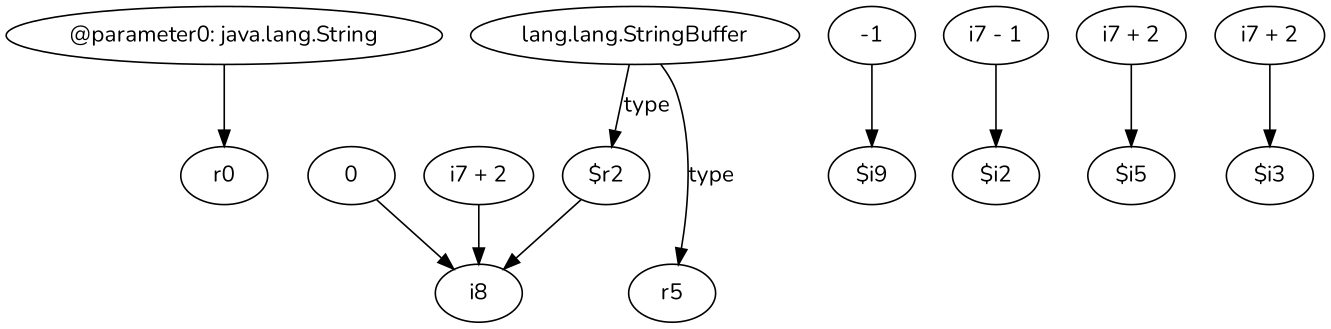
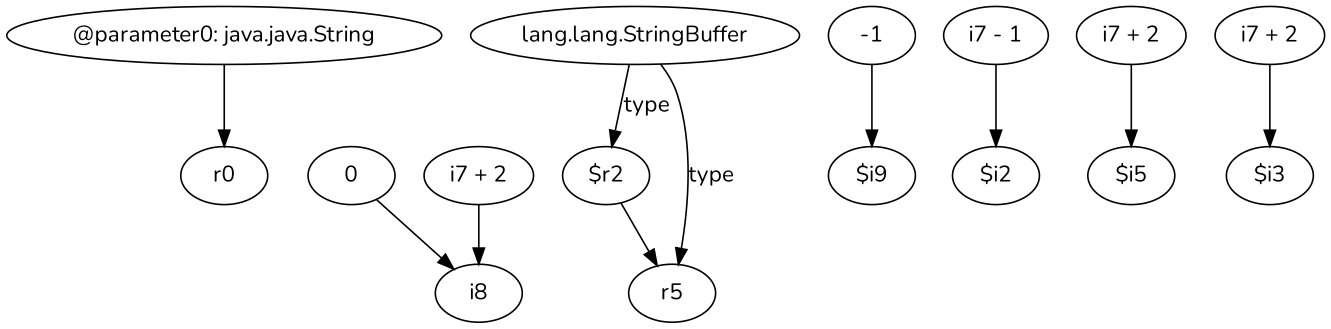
node "@parameter0: java.lang.String": label "@parameter0: java.lang.String" -> "@parameter0: java.java.String"
edge "$r2" -> "i8": now "$r2" -> "r5"
